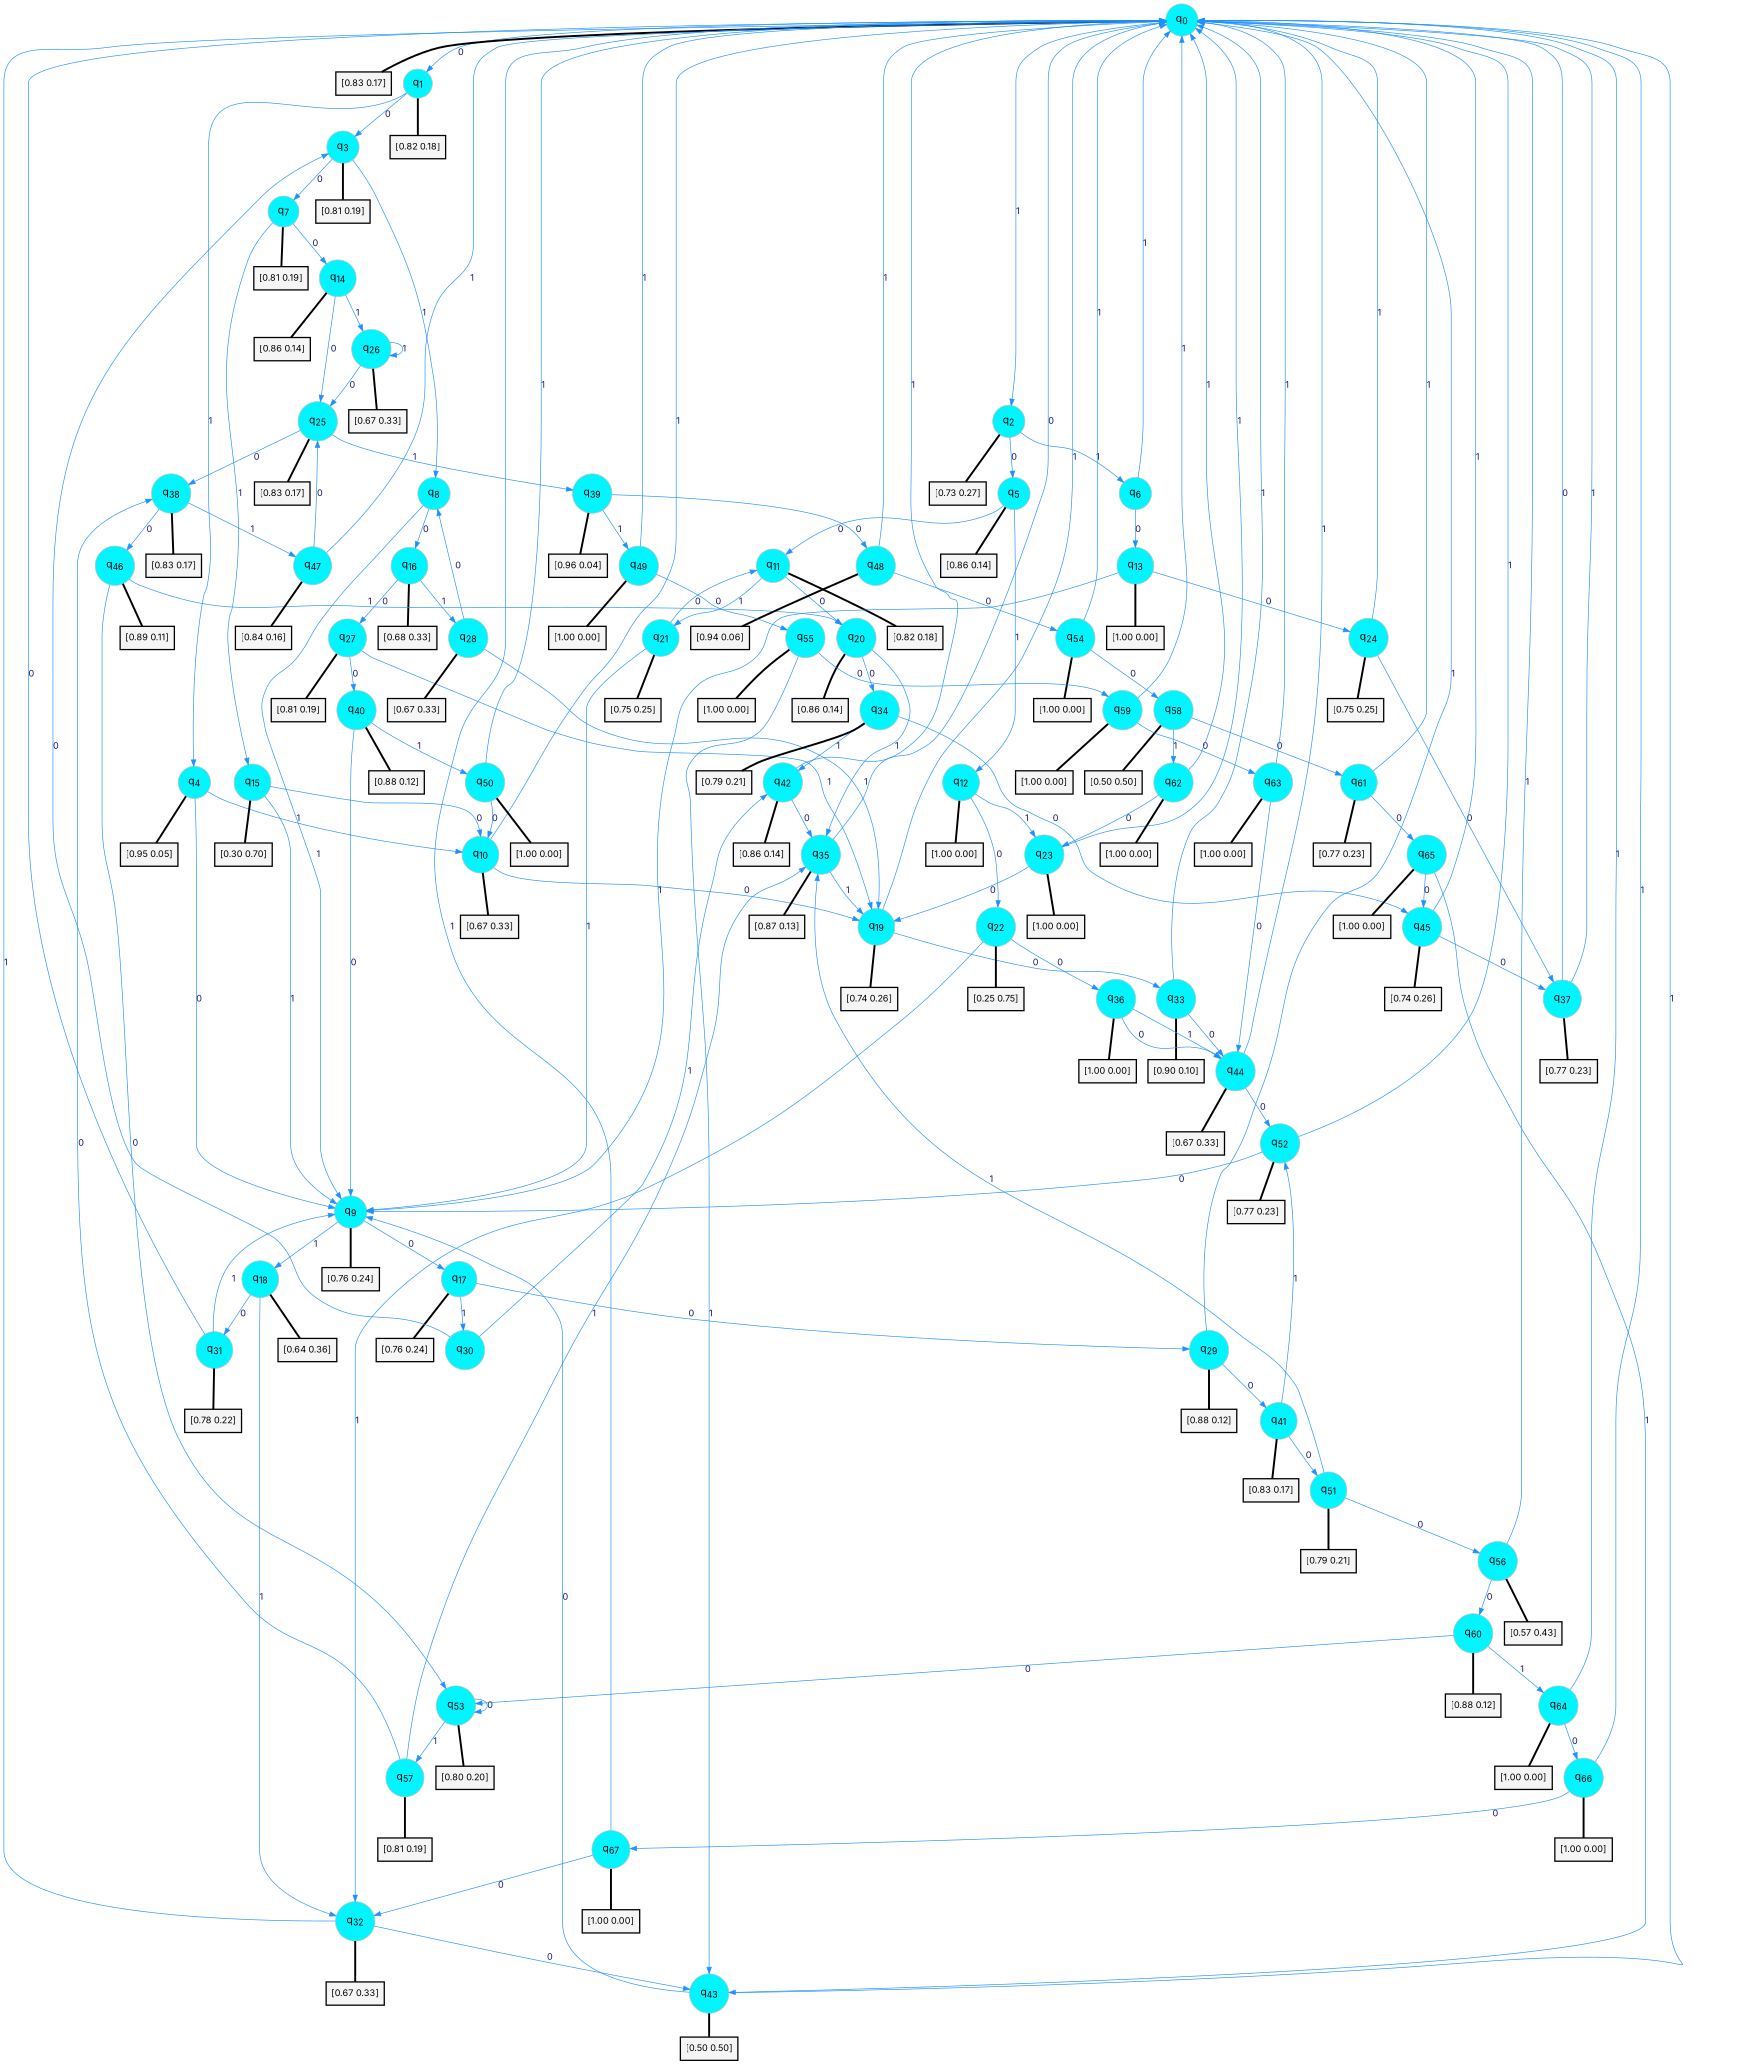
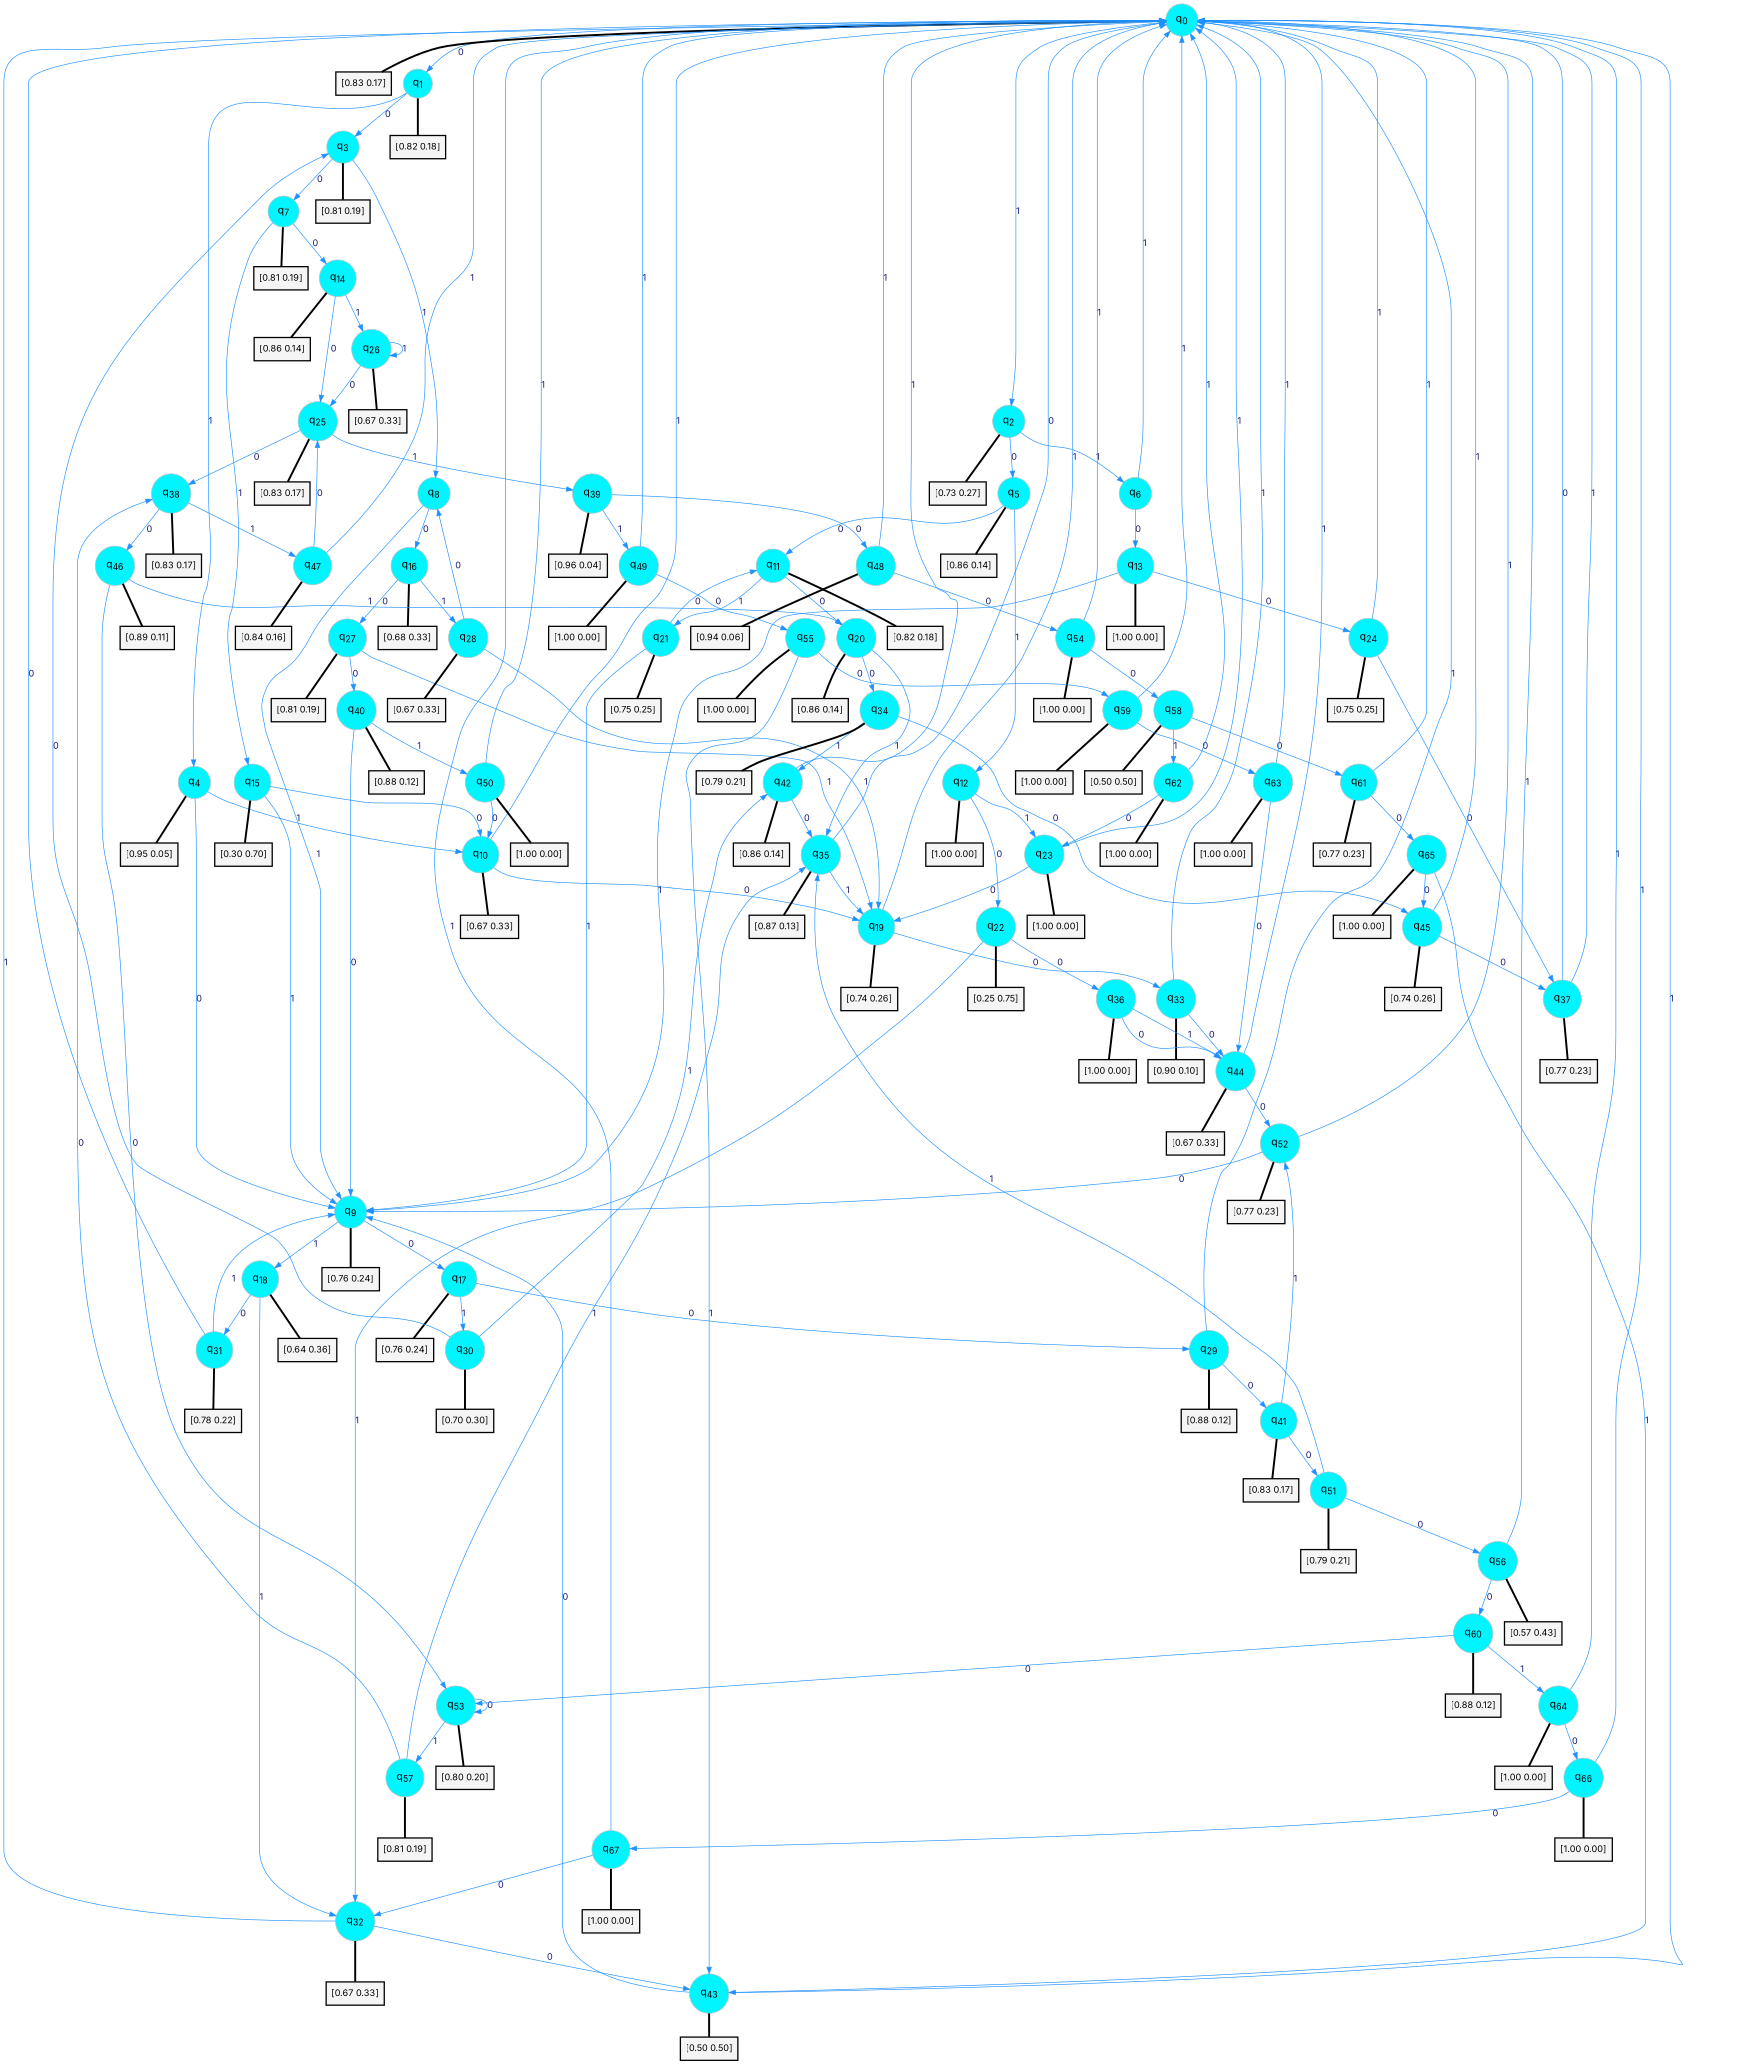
node "[0.70 0.30]": added
